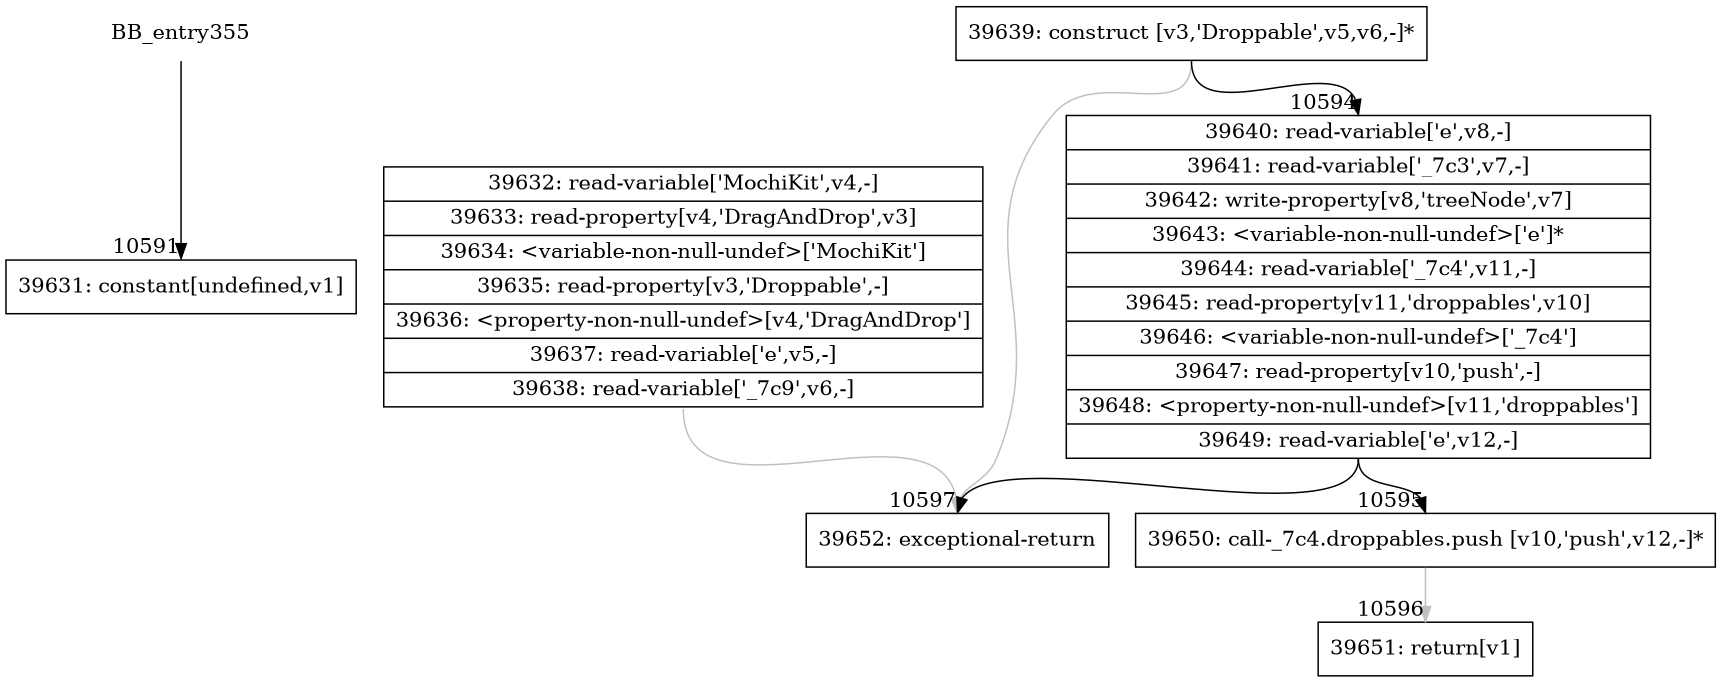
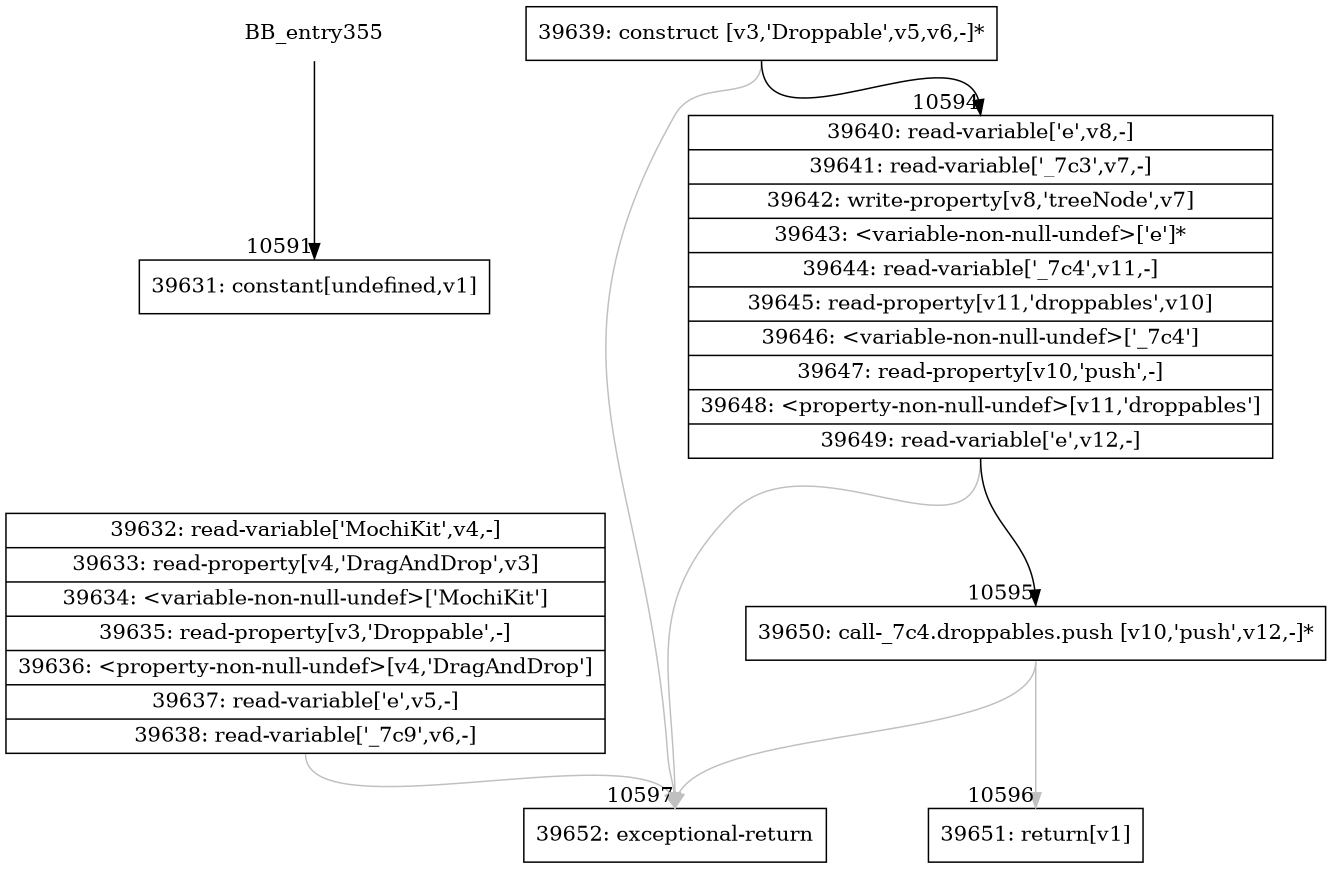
edge "39640: read-variable['e',v8,-]" -> "39652: exceptional-return": color black -> gray
edge "39650: call-_7c4.droppables.push [v10,'push',v12,-]*" -> "39652: exceptional-return": added
